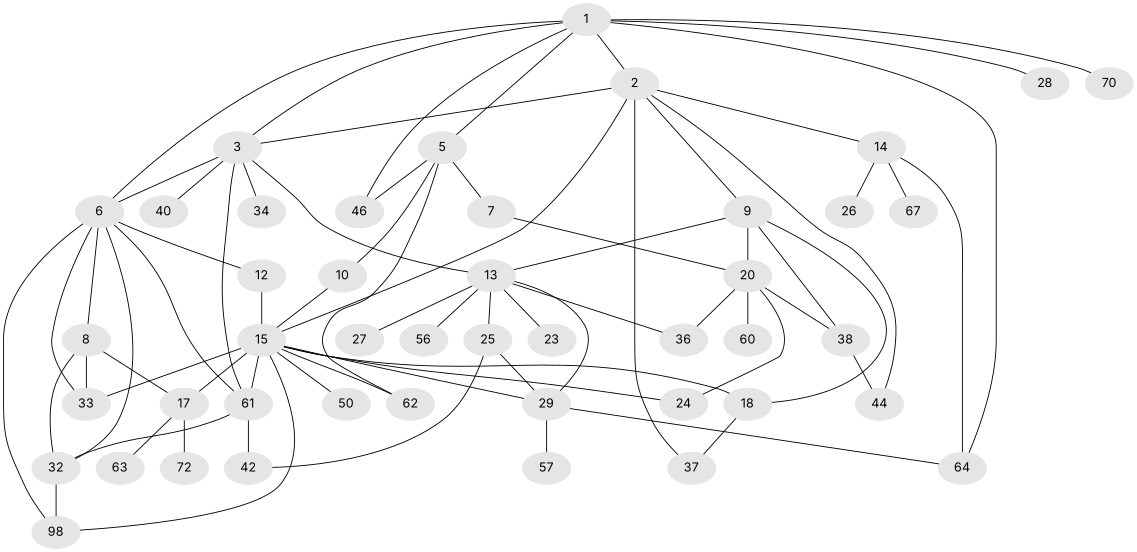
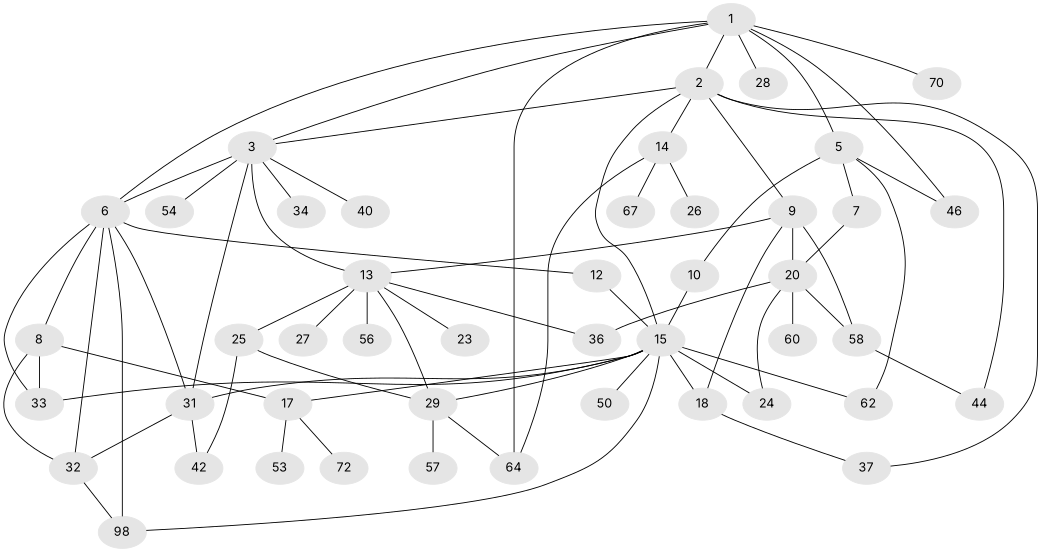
node "54": added
node "38": label "38" -> "58"
node "61": label "61" -> "31"
node "63": label "63" -> "53"
